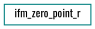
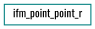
node "ifm_zero_point_r": label "ifm_zero_point_r" -> "ifm_point_point_r"
